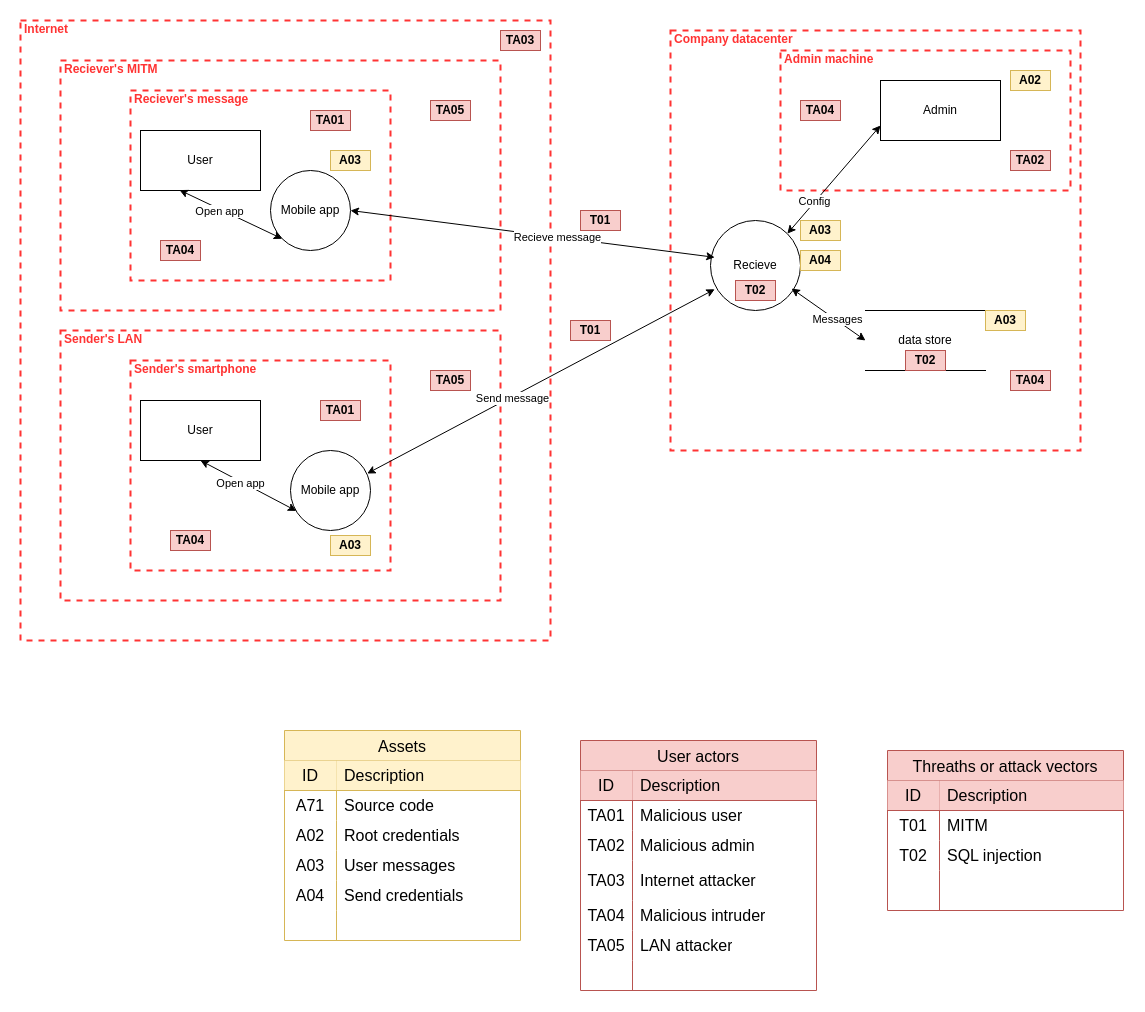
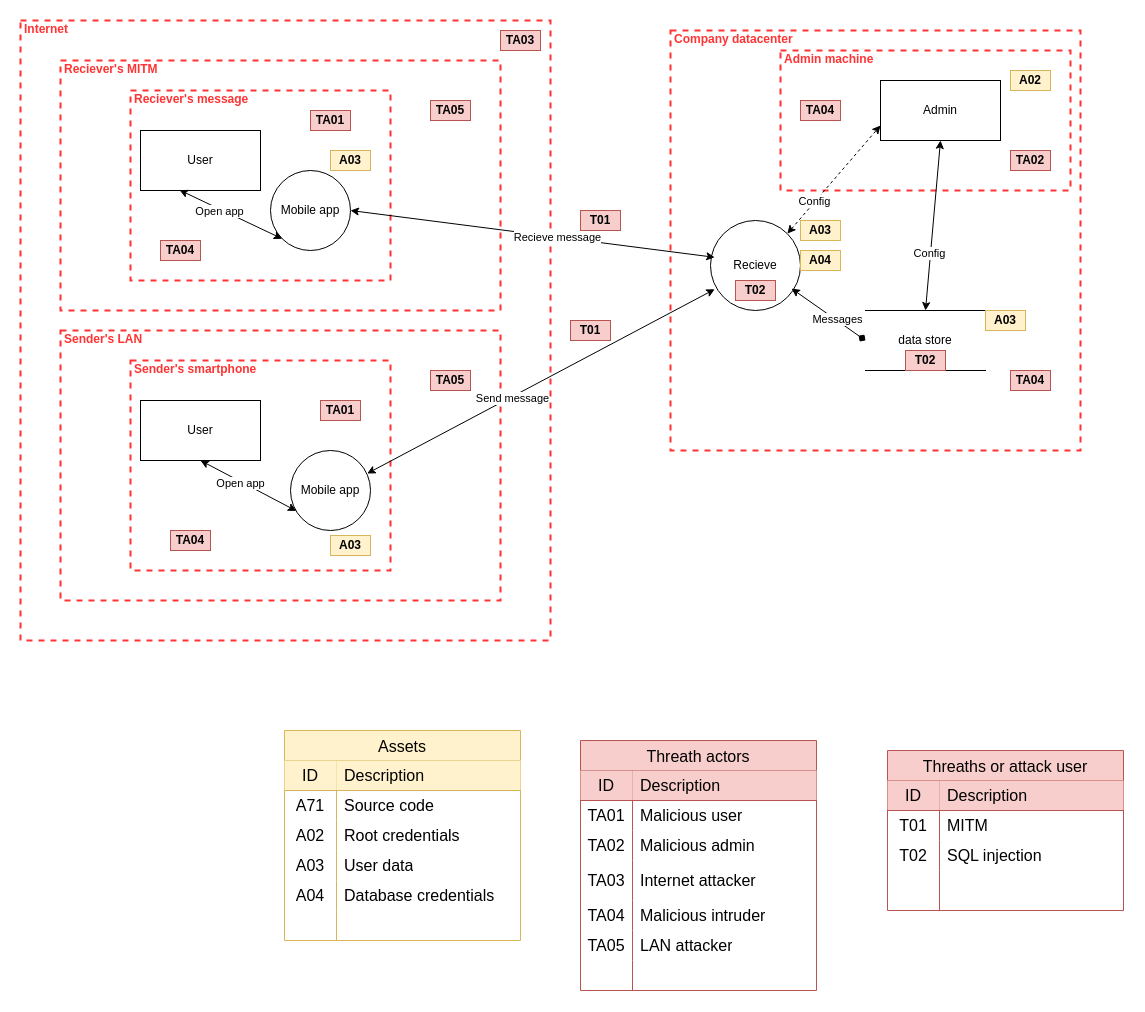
edge "Admin" -- "Recieve": style solid -> dashed
edge "Admin" -- "data store": added, label "Config"
edge "Recieve" -- "data store": arrowhead classic -> diamond
node "User actors": label "User actors" -> "Threath actors"
node "Threaths or attack vectors": label "Threaths or attack vectors" -> "Threaths or attack user"
node "User messages": label "User messages" -> "User data"
node "Send credentials": label "Send credentials" -> "Database credentials"
